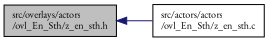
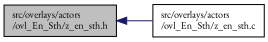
node "src/actors/actors /ovl_En_Sth/z_en_sth.c": label "src/actors/actors /ovl_En_Sth/z_en_sth.c" -> "src/overlays/actors /ovl_En_Sth/z_en_sth.c"
